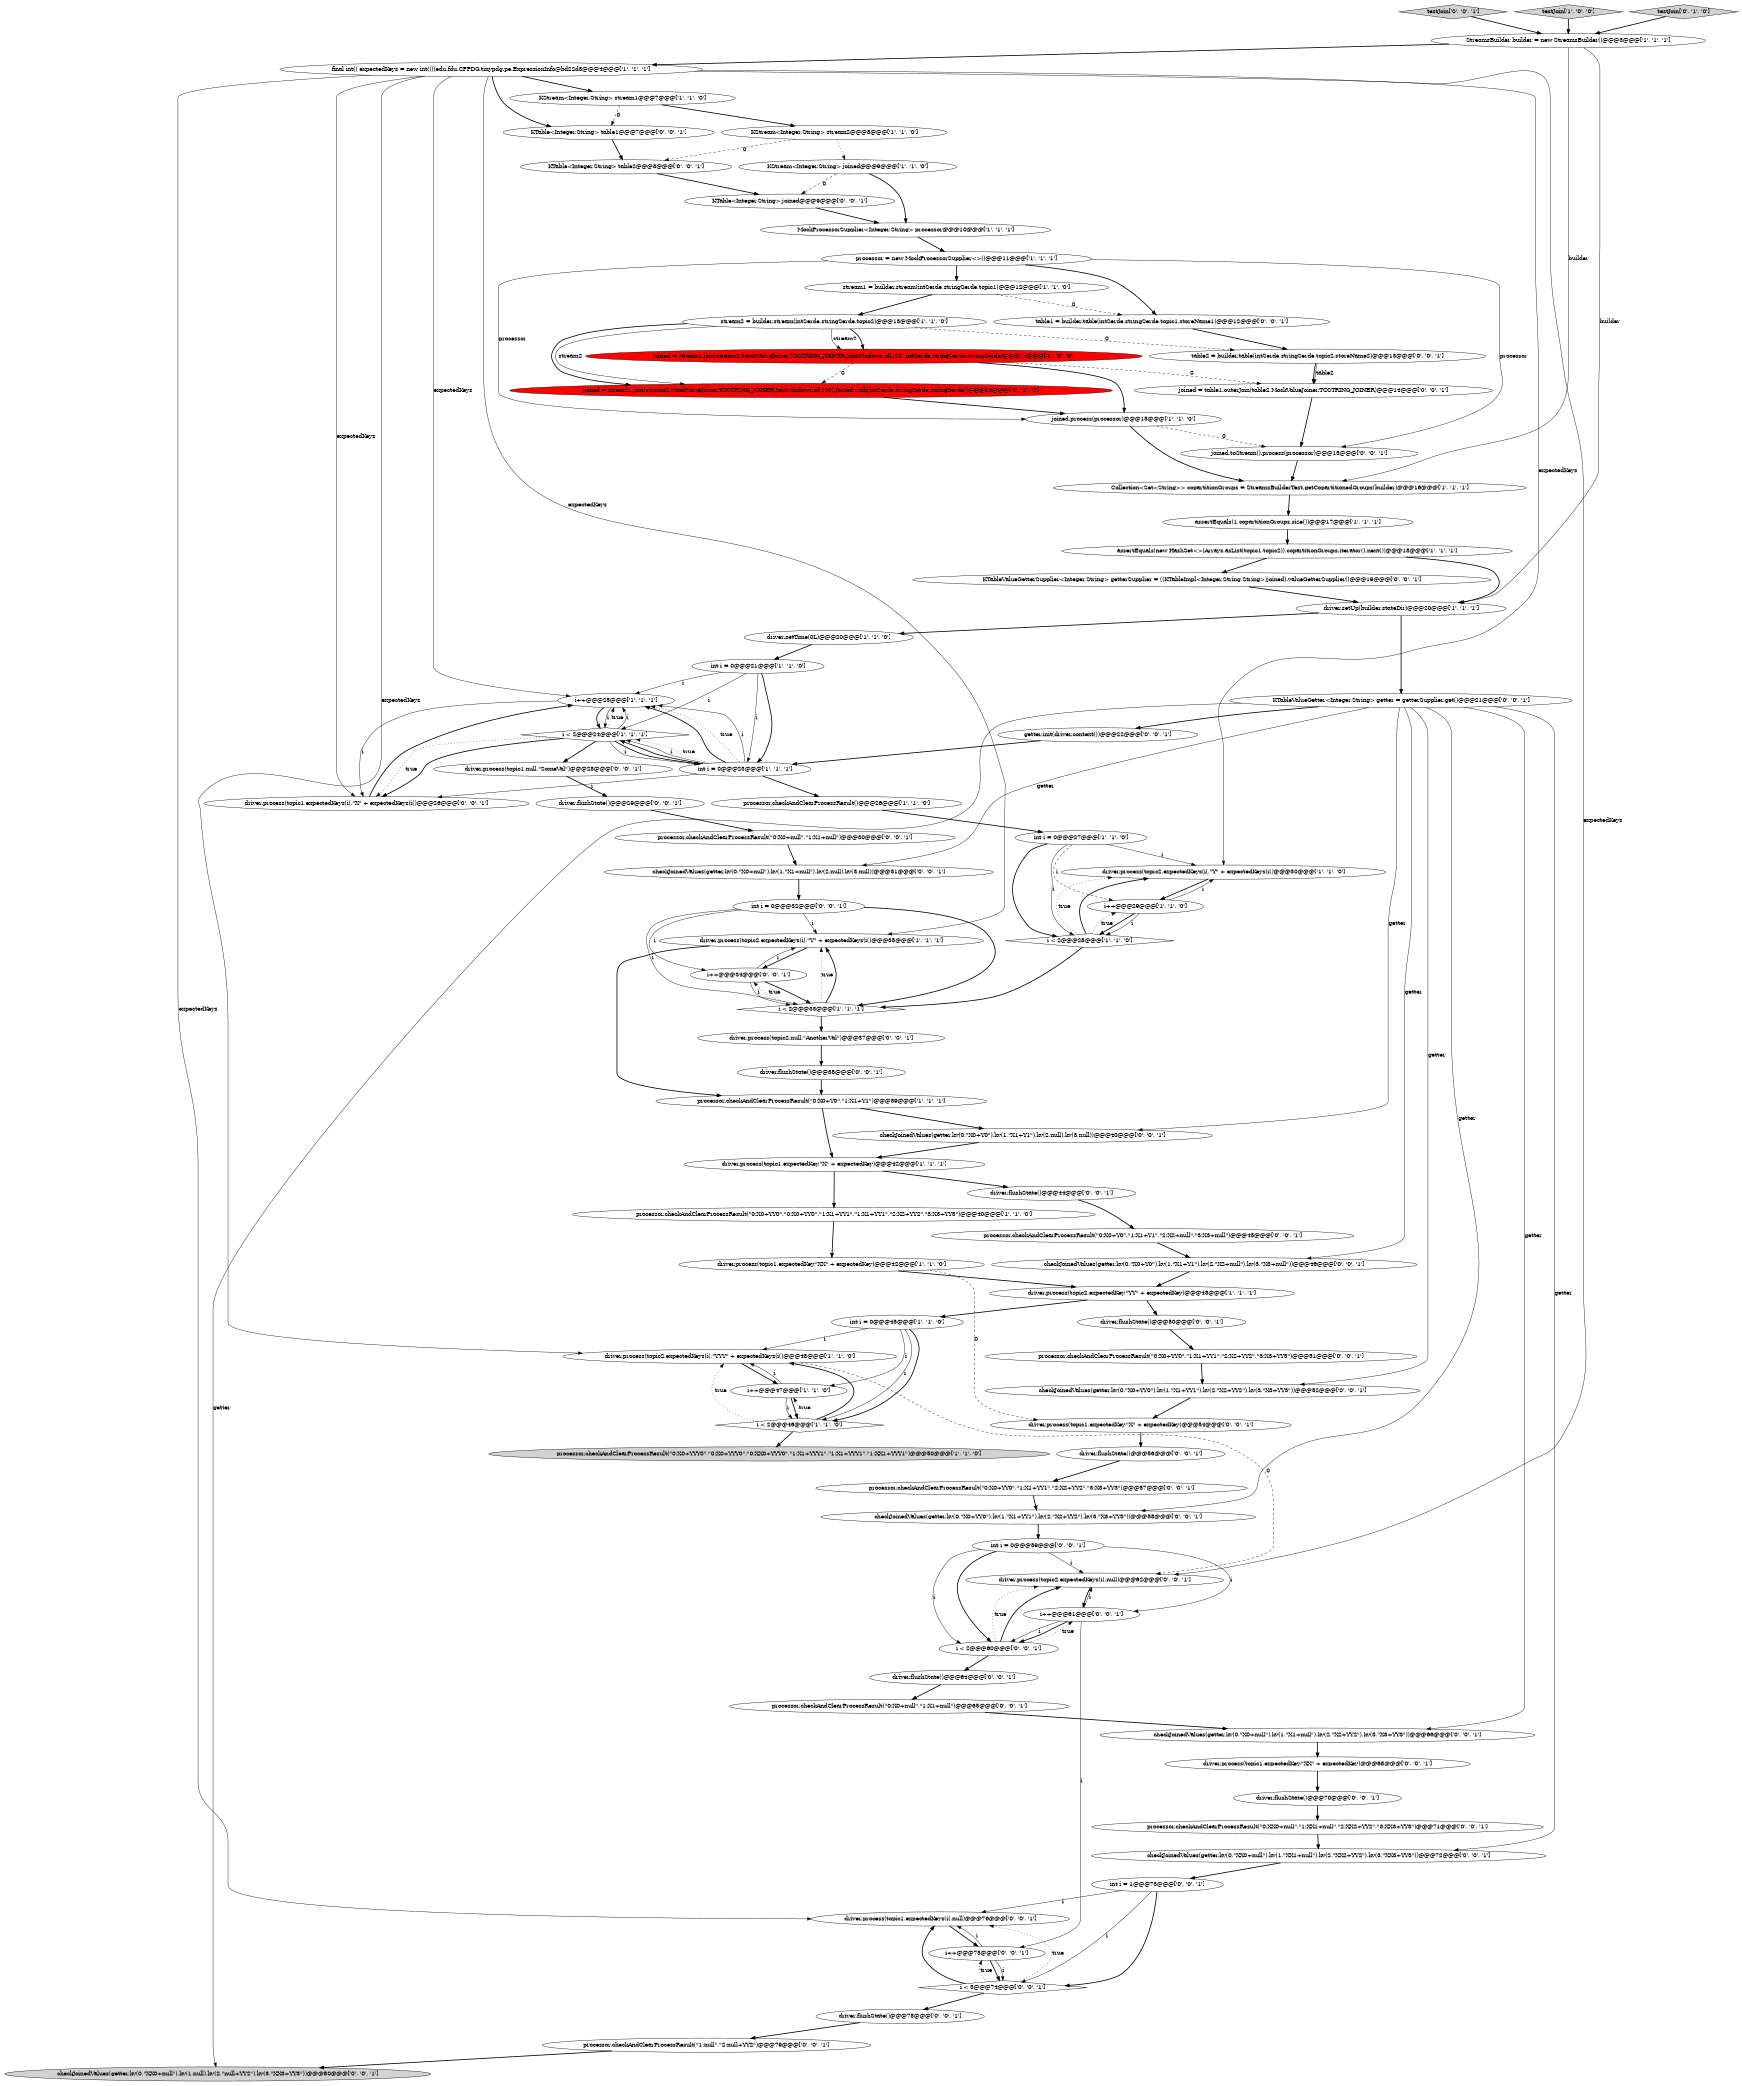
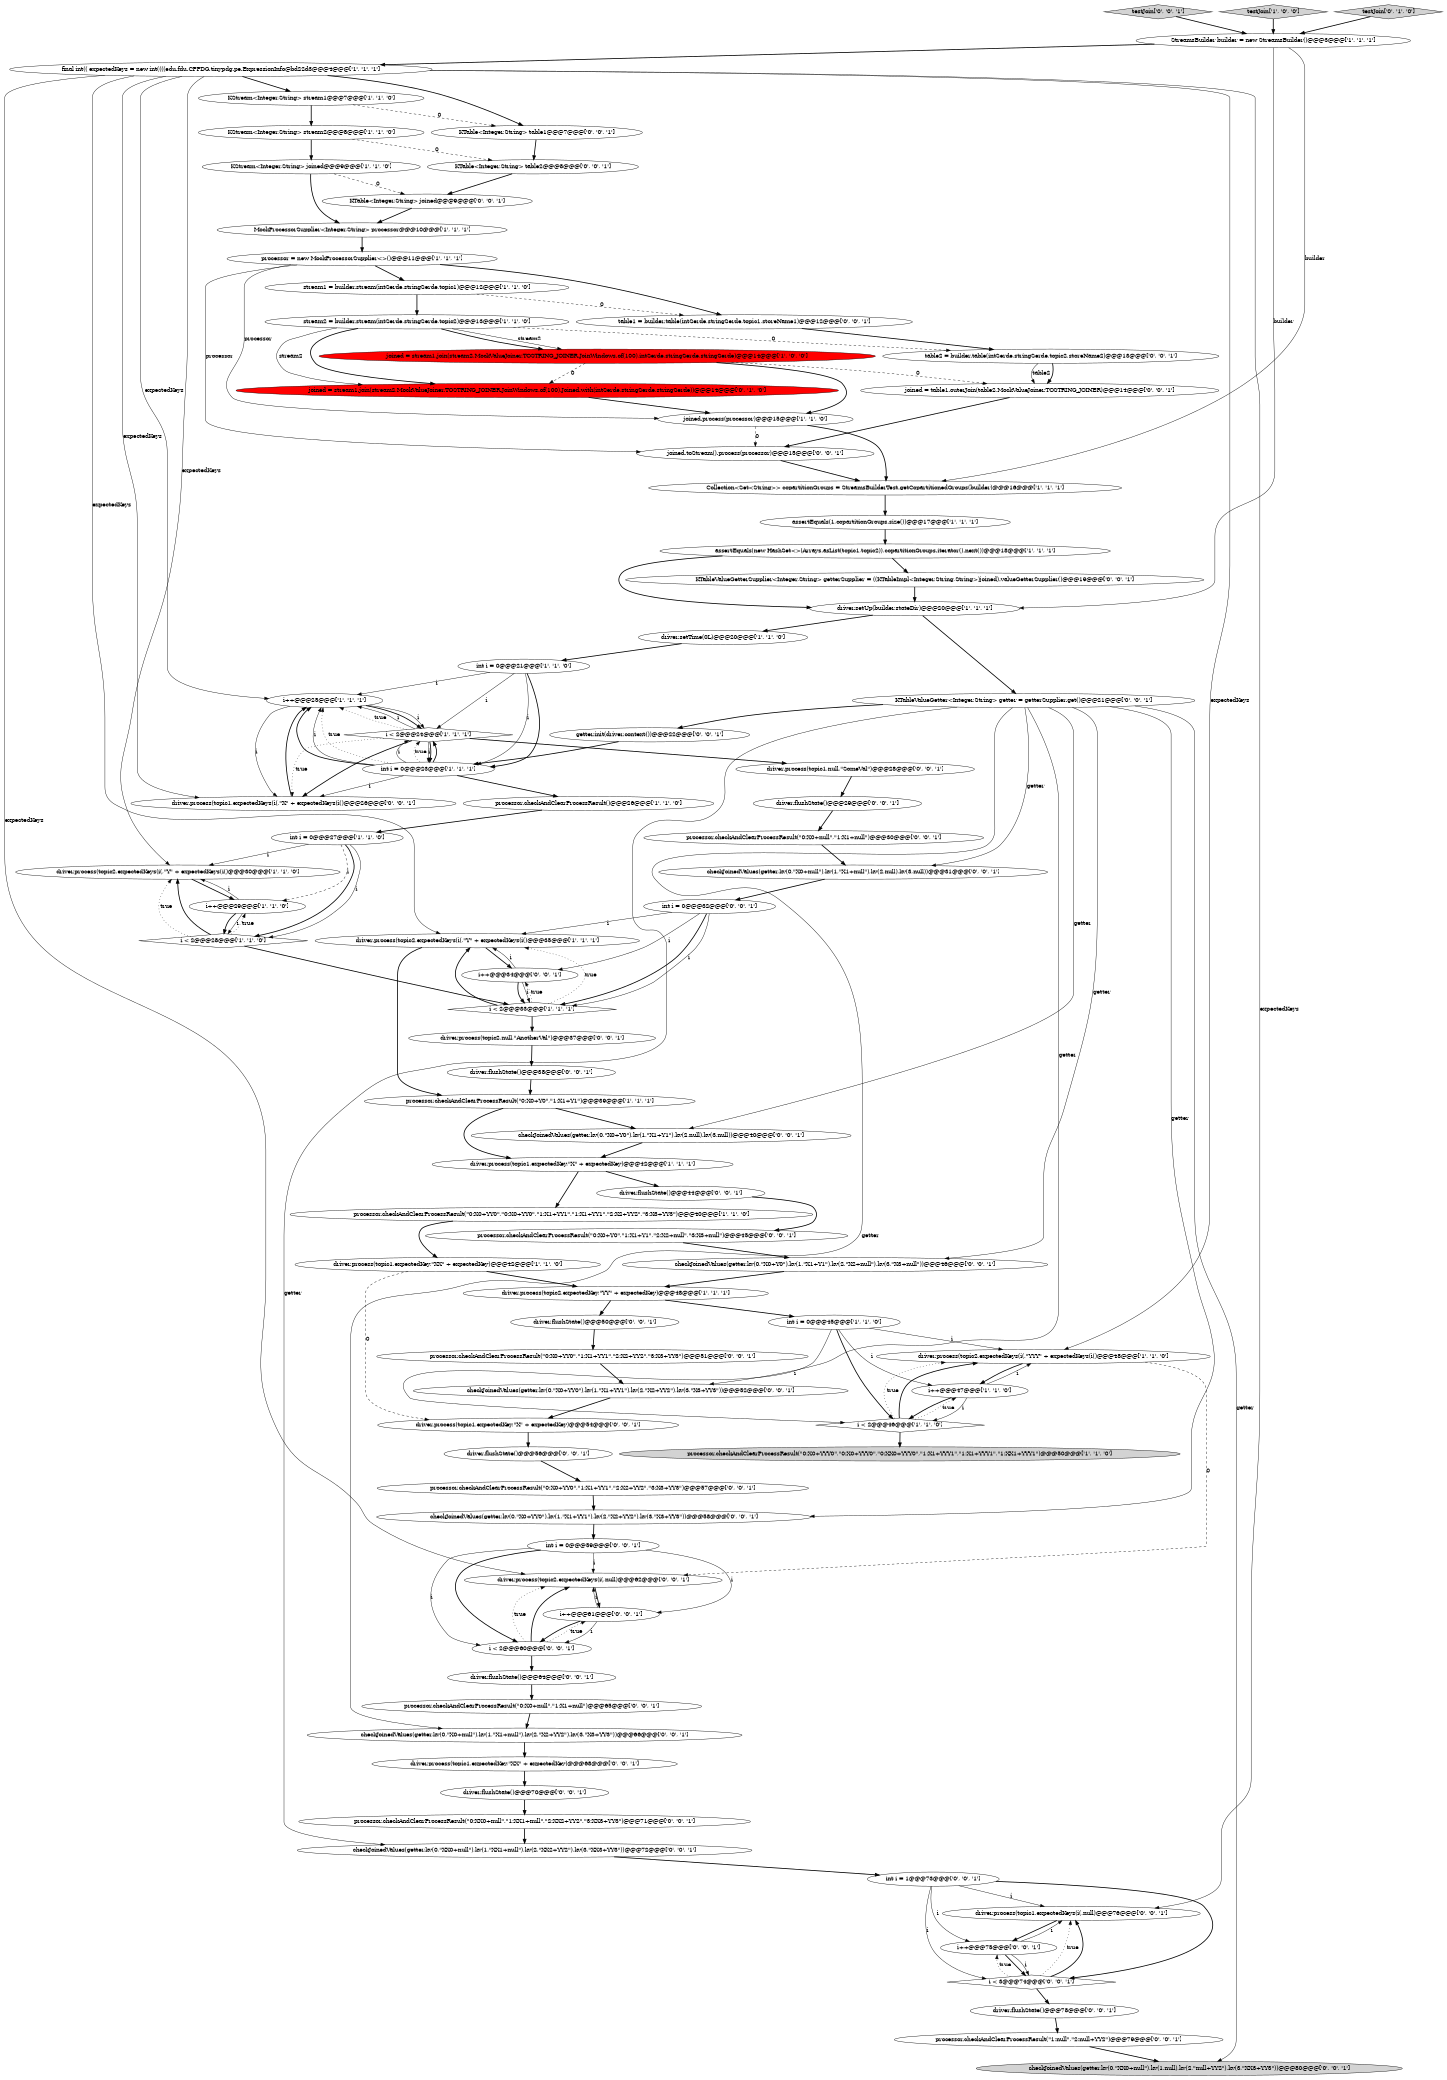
edge "KStream<Integer,String> stream2@@@8@@@['1', '1', '0']" -> "KStream<Integer,String> joined@@@9@@@['1', '1', '0']": style dotted -> bold
edge "i++@@@61@@@['0', '0', '1']" -> "i++@@@75@@@['0', '0', '1']": now "int i = 1@@@73@@@['0', '0', '1']" -> "i++@@@75@@@['0', '0', '1']"
